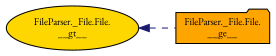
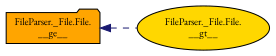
edge "FileParser._File.File. __ge__" -> "FileParser._File.File. __gt__": reversed
